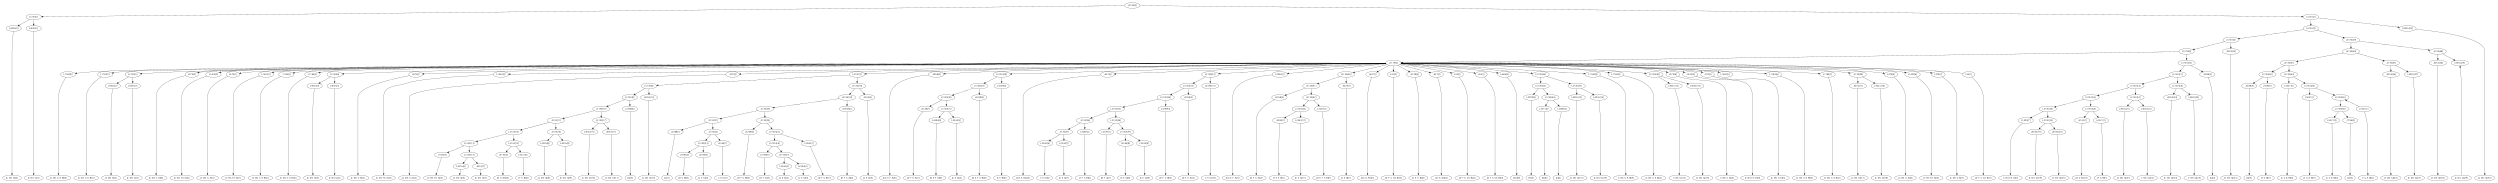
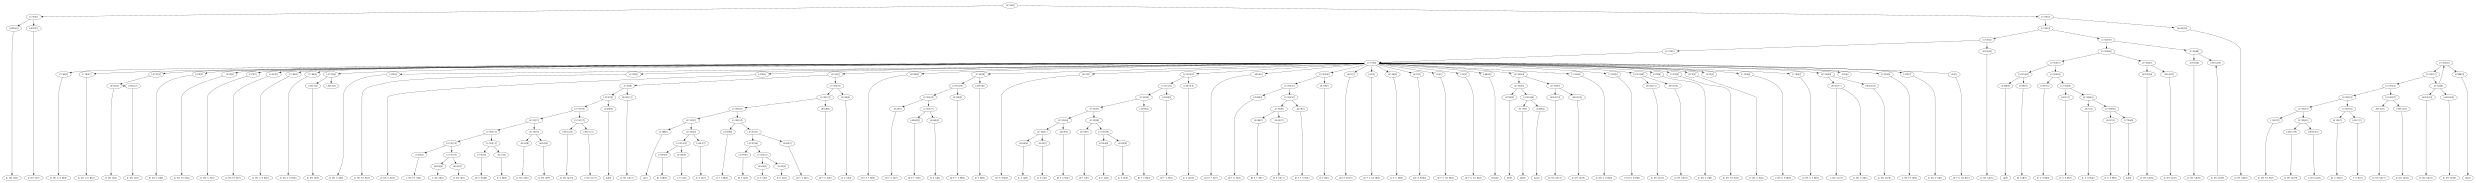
edge "L5118(0)" -> "L5130(50)": now "L5130(58)" -> "L5130(50)"
edge "L5130(5)" -> "L4055(3)": now "L4055(2)" -> "L4055(3)"
edge "L5021(2)" -> "L5130(65)": reversed
edge "L379(6)" -> "[C  Dis  G  A](6)": now "L4055(17)" -> "[C  Dis  G  A](6)"
node "[C  Dis  G](5)": removed
